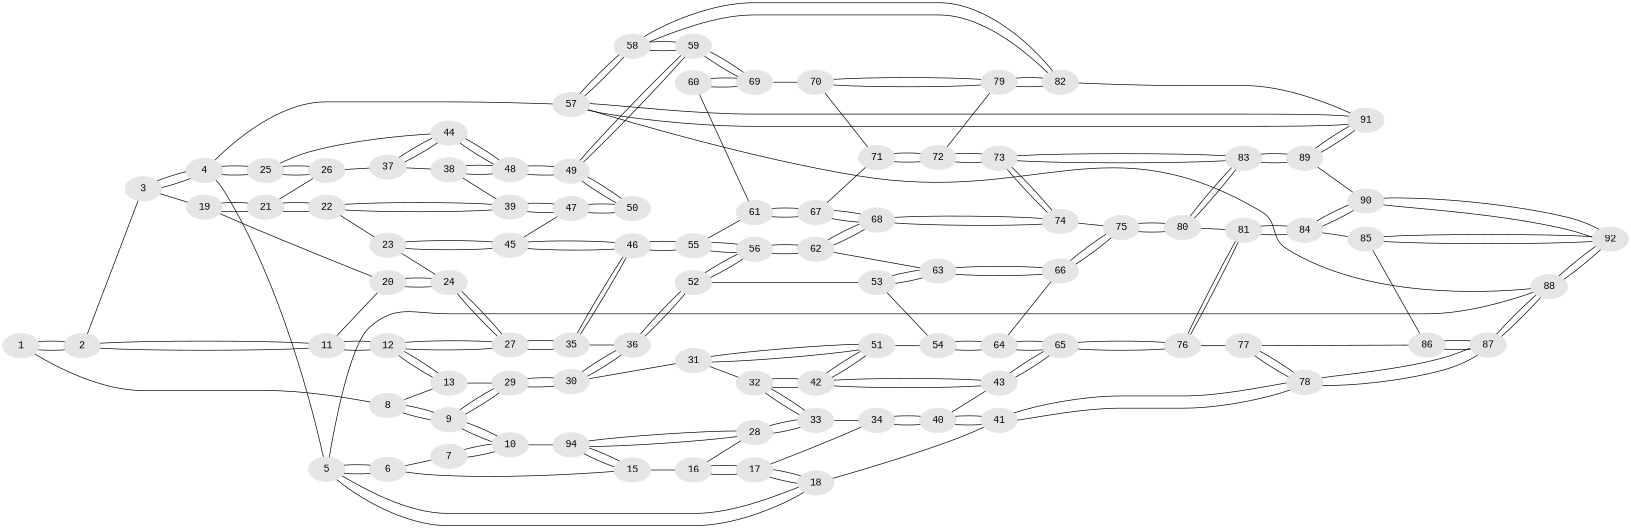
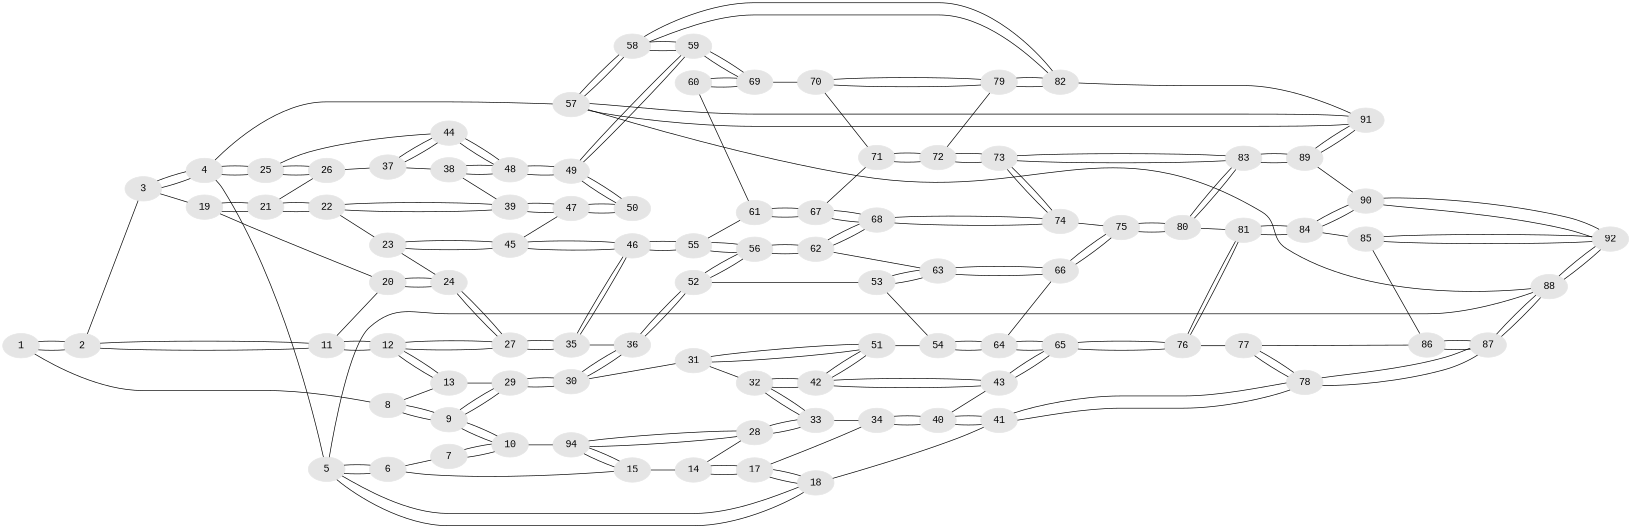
node "16": label "16" -> "14"
